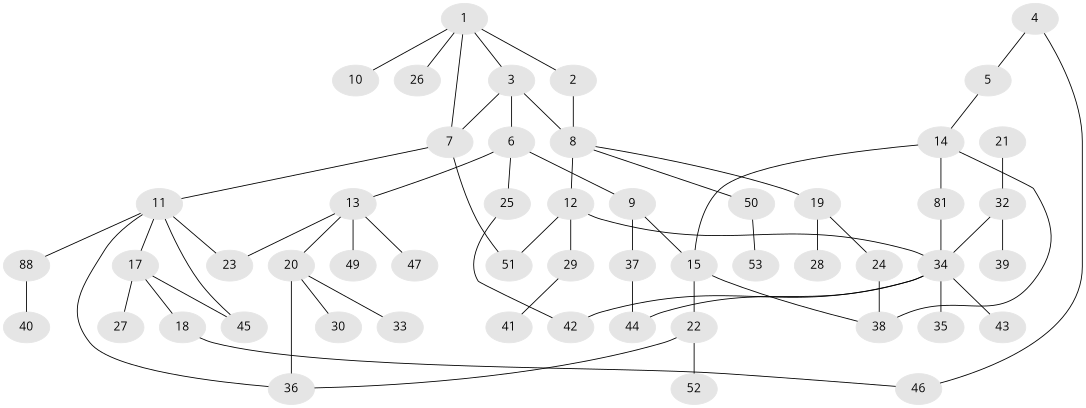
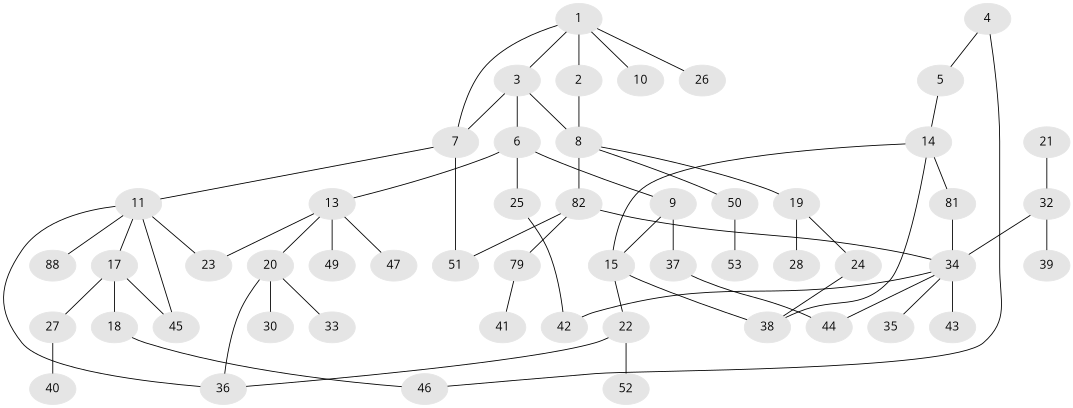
node "12": label "12" -> "82"
node "29": label "29" -> "79"
edge "88" -- "40": now "27" -- "40"
